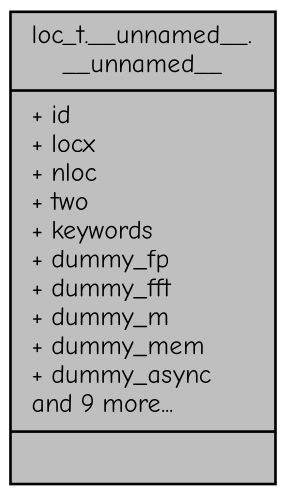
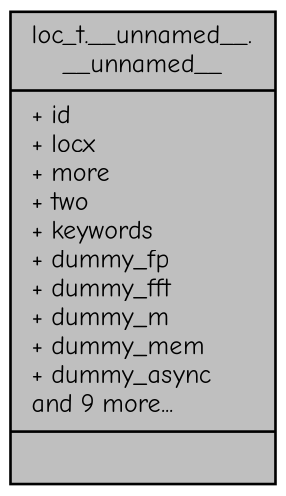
node "loc_t.__unnamed__.": text "+ nloc" -> "+ more"
